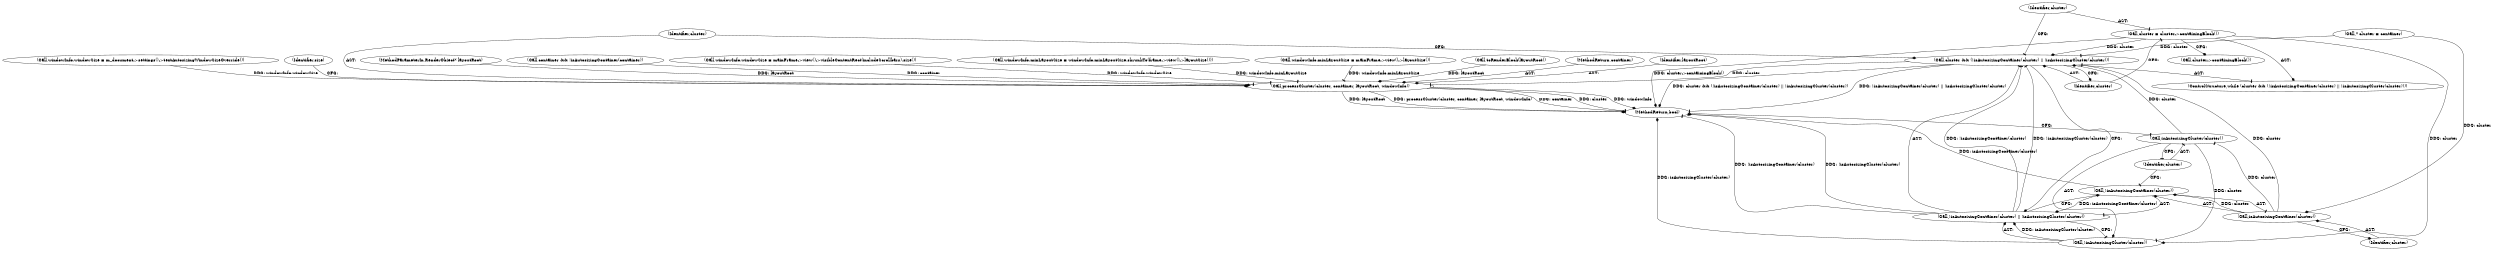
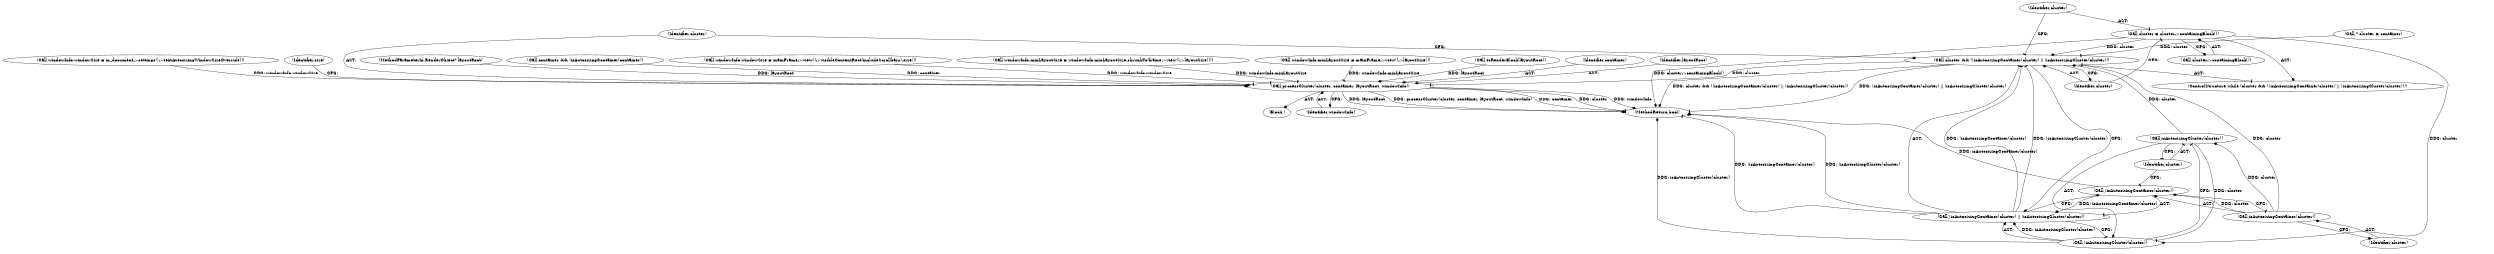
edge "(Call,cluster->containingBlock())" -> "(Call,cluster = cluster->containingBlock())": added, label "AST:"
node "(MethodReturn,container)": label "(MethodReturn,container)" -> "(Identifier,container)"
node "(Block,)": added
node "(Identifier,windowInfo)": added
edge "(MethodReturn,bool)" -> "(Call,isAutosizingCluster(cluster))": now "(Call,!isAutosizingCluster(cluster))" -> "(Call,isAutosizingCluster(cluster))"
edge "(Call,* cluster = container)" -> "(Call,isAutosizingContainer(cluster))": removed, label "DDG: cluster"
edge "(Call,isAutosizingContainer(cluster))" -> "(Call,isAutosizingCluster(cluster))": arrowhead tee -> diamond
edge "(Call,!isAutosizingContainer(cluster))" -> "(Call,isAutosizingContainer(cluster))": label "AST: " -> "CFG: "
